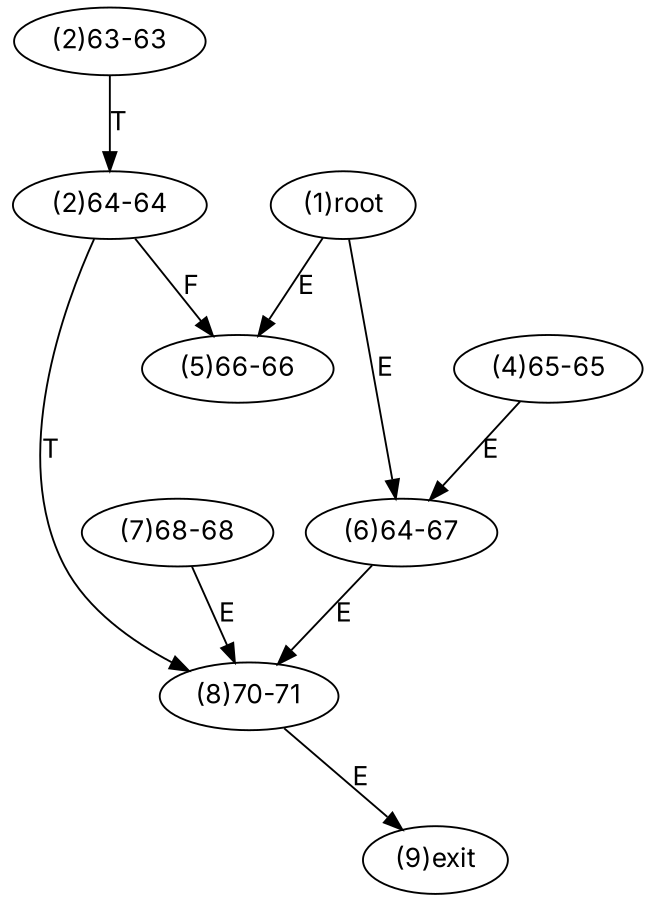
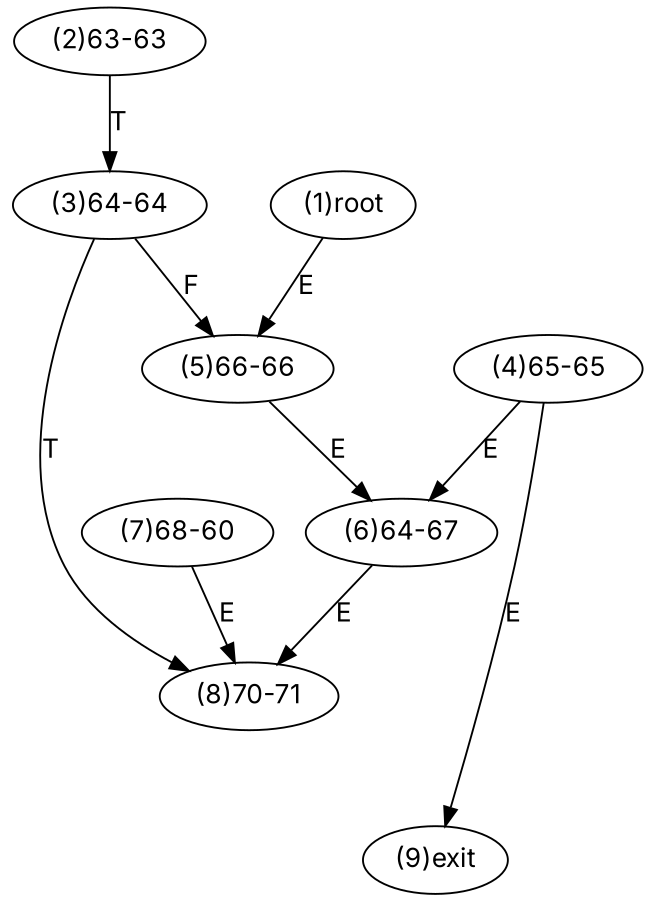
node "(2)64-64": label "(2)64-64" -> "(3)64-64"
edge "(1)root" -> "(6)64-67": now "(5)66-66" -> "(6)64-67"
node "(7)68-68": label "(7)68-68" -> "(7)68-60"
edge "(8)70-71" -> "(9)exit": now "(4)65-65" -> "(9)exit"
